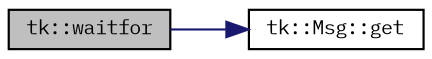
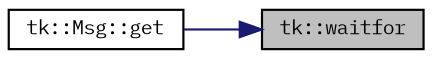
edge "tk::waitfor" -> "tk::Msg::get": reversed
